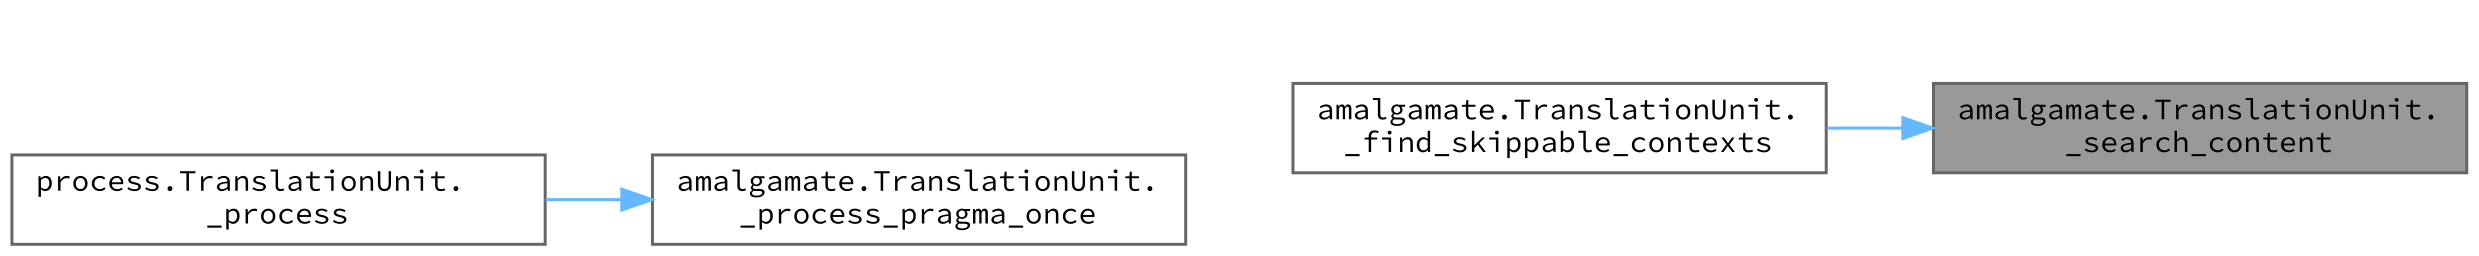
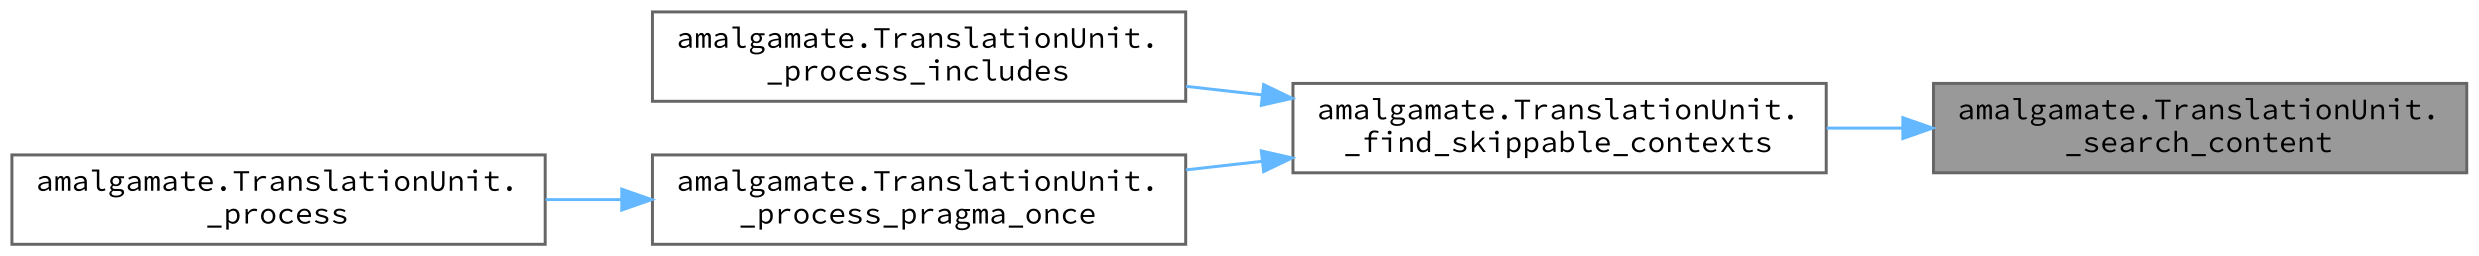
node "amalgamate.TranslationUnit. _process_includes": added
edge "amalgamate.TranslationUnit. _process_pragma_once" -> "amalgamate.TranslationUnit. _find_skippable_contexts": added
node "process.TranslationUnit. _process": label "process.TranslationUnit. _process" -> "amalgamate.TranslationUnit. _process"
